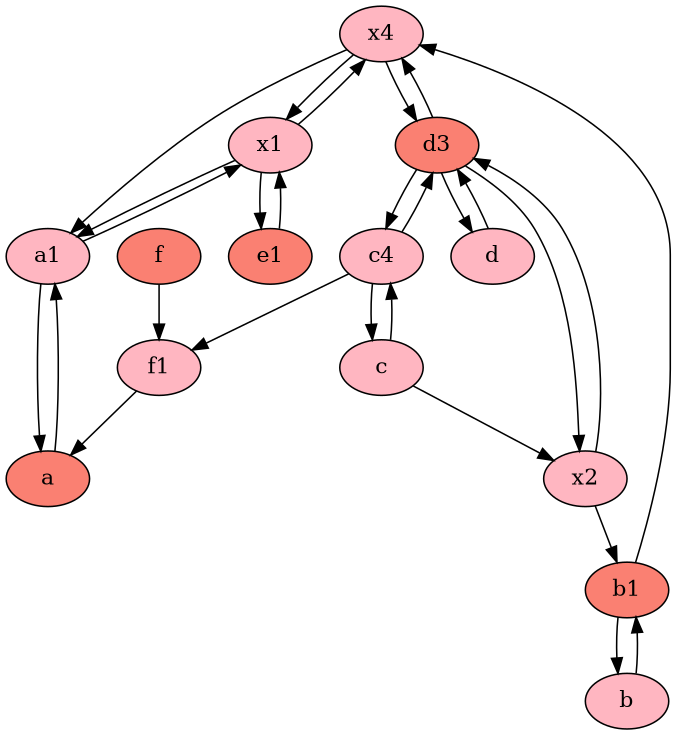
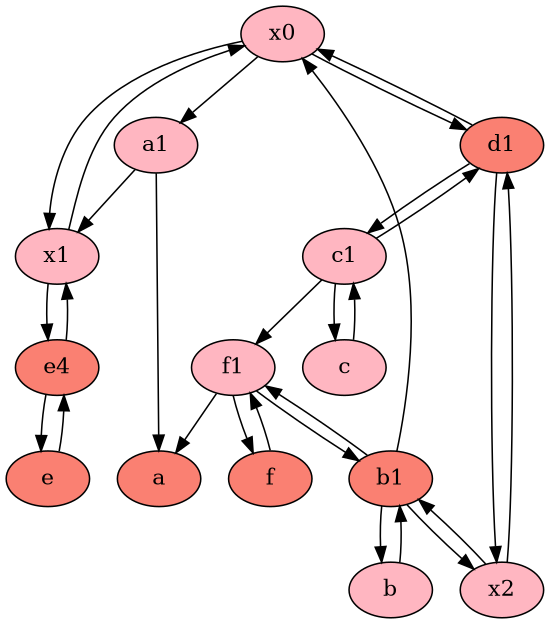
node "x4": label "x4" -> "x0"
node "d3": label "d3" -> "d1"
edge "x1" -> "a1": removed
node "e1": label "e1" -> "e4"
node "c4": label "c4" -> "c1"
node "d": removed
edge "a" -> "a1": removed
edge "f1" -> "f": added
edge "c" -> "x2": now "b1" -> "x2"
edge "f1" -> "b1": added
edge "b1" -> "f1": added
node "e": added
